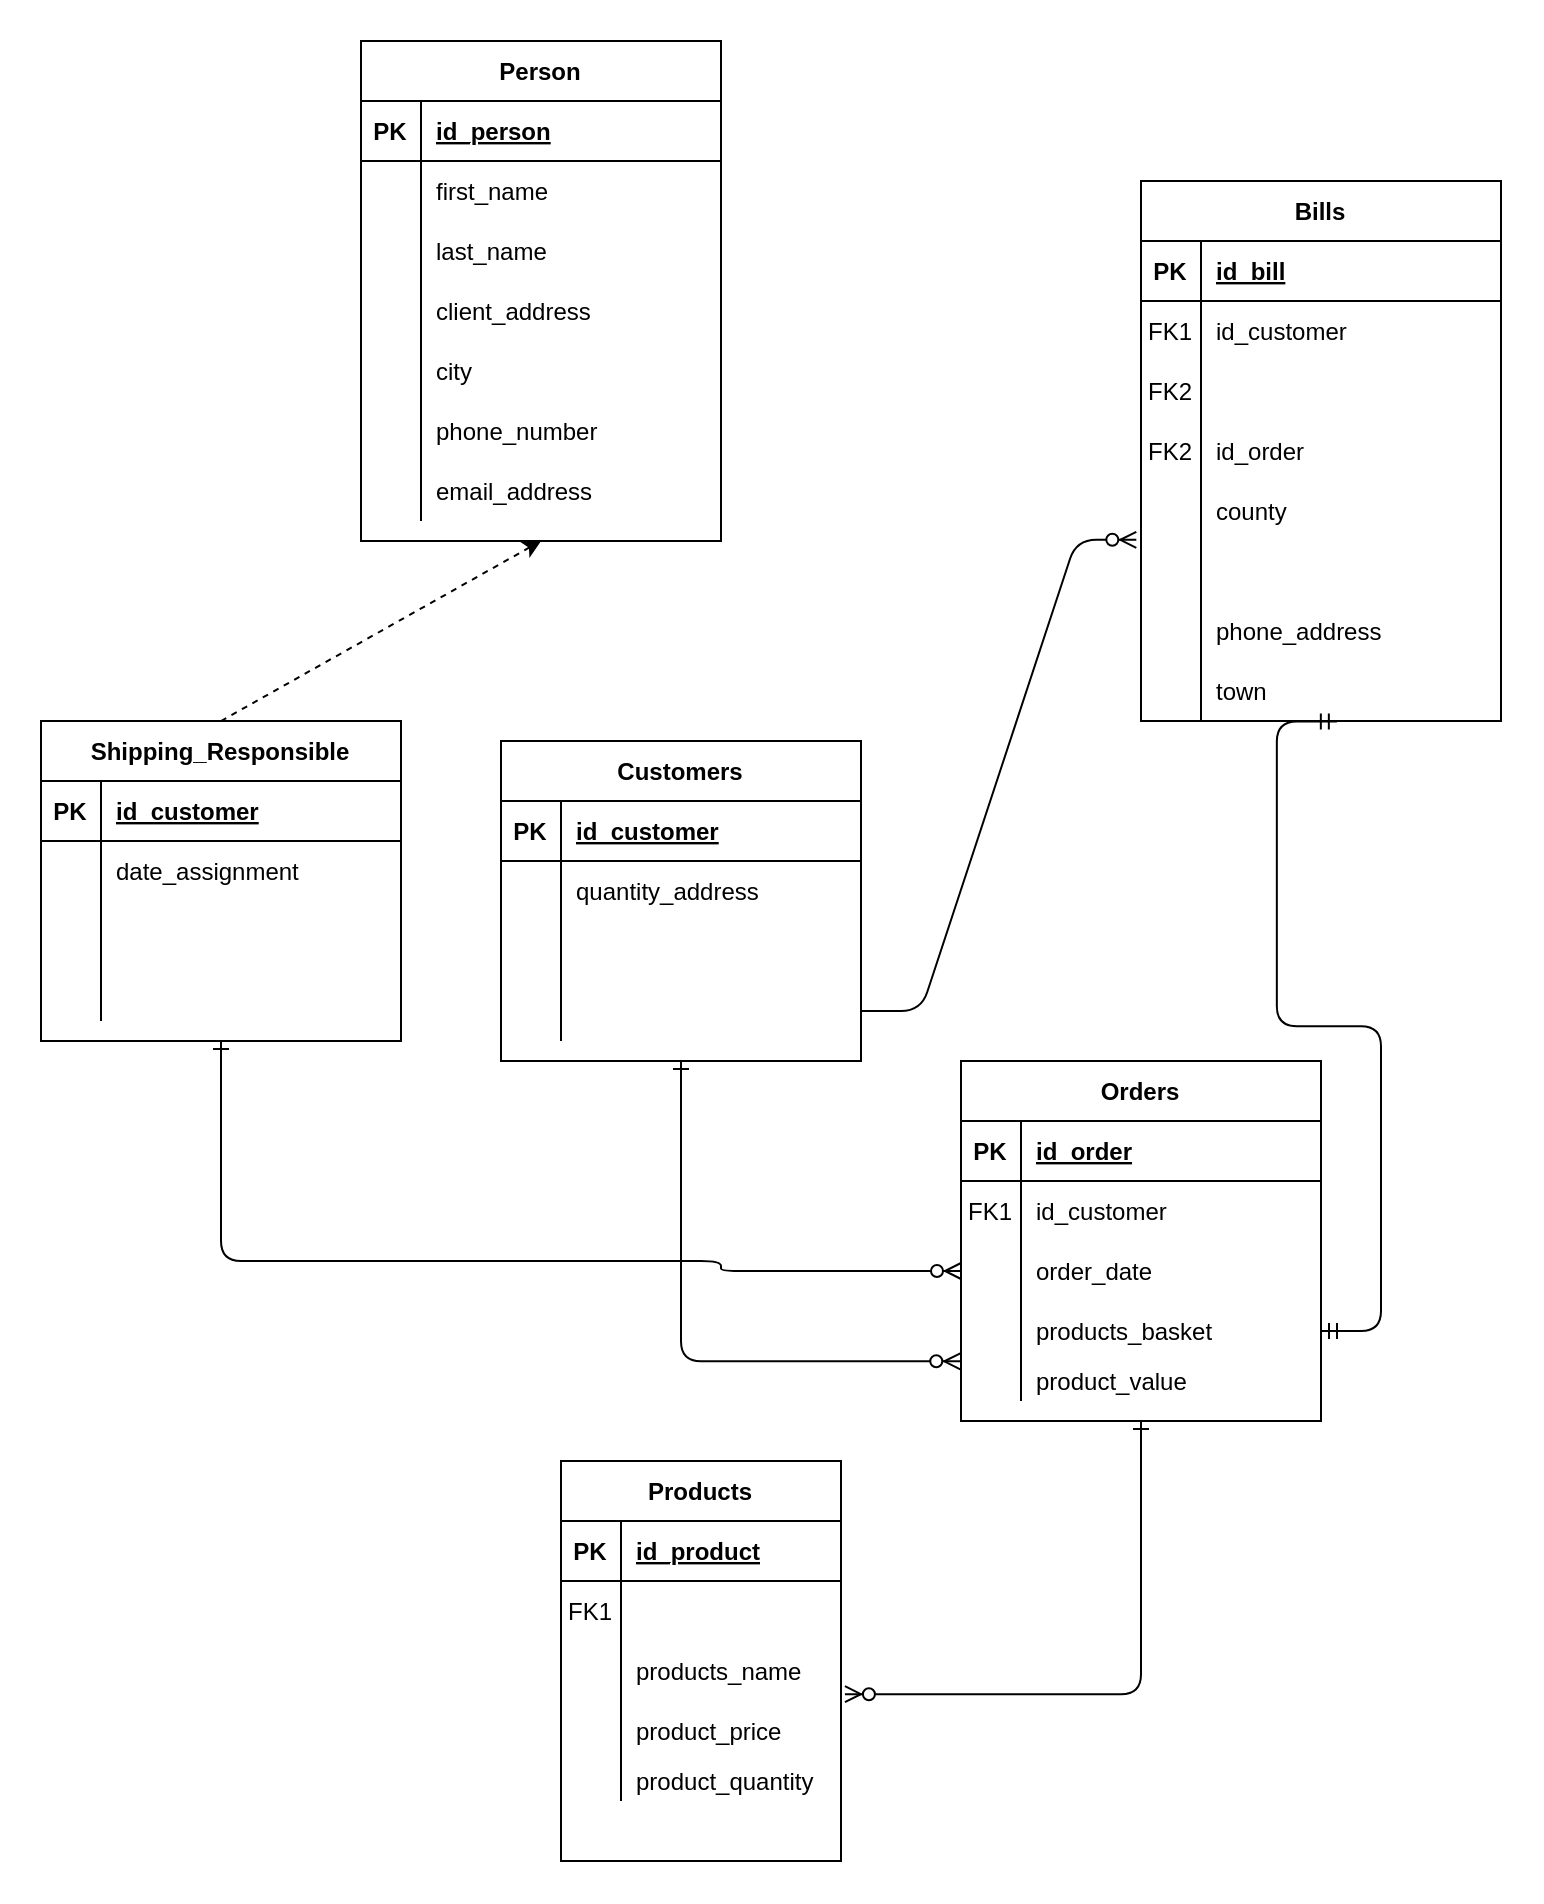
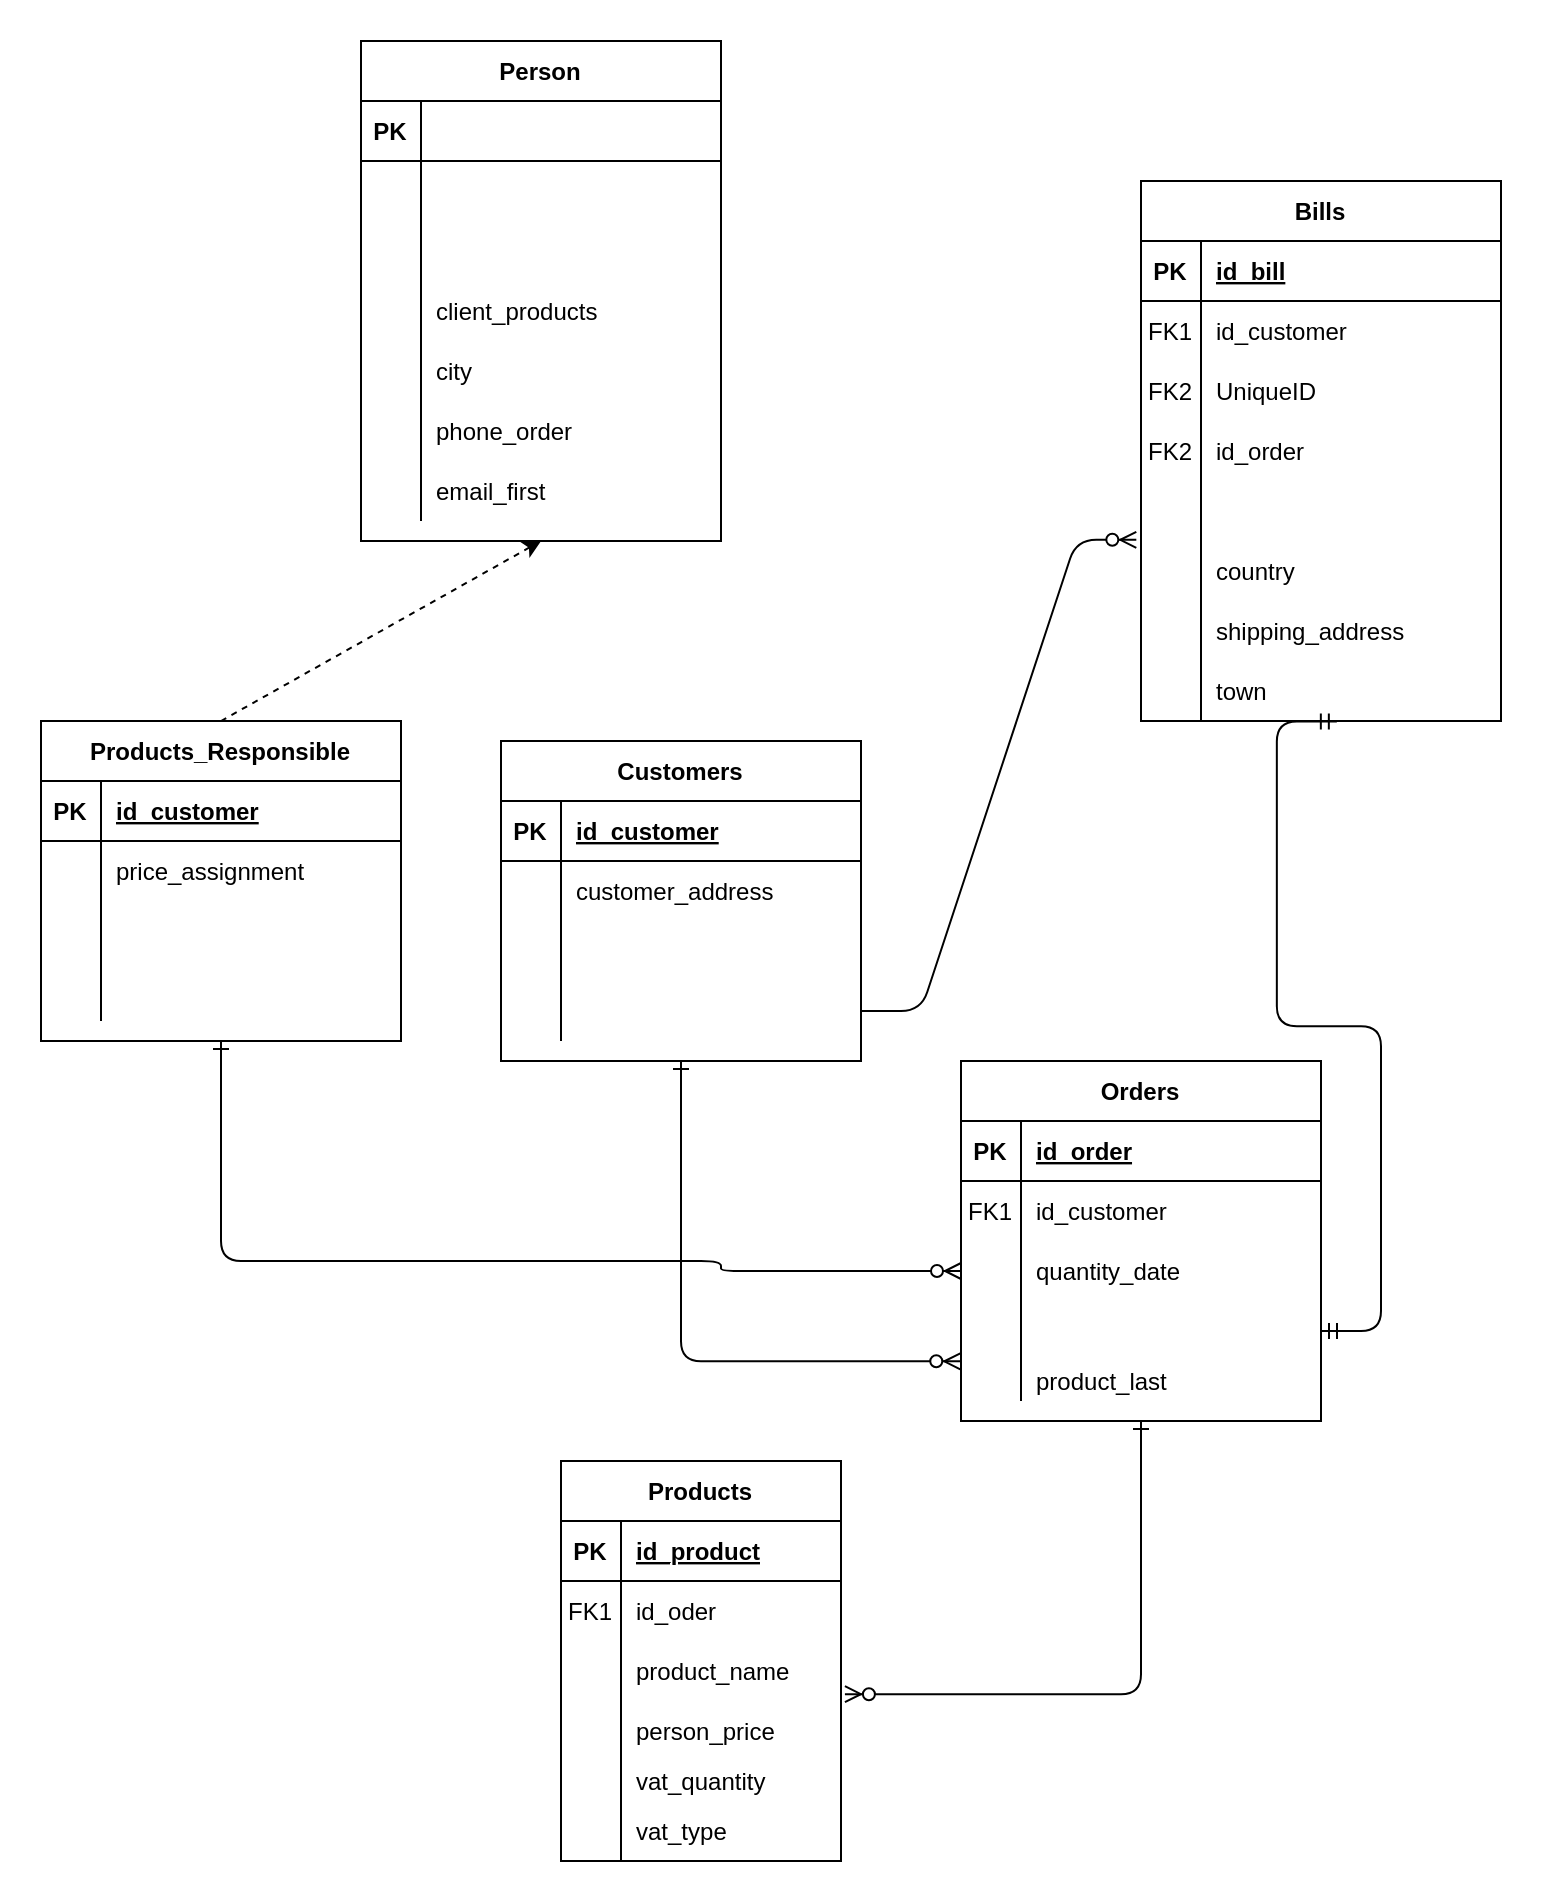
node "id_person": removed
node "first_name": removed
node "last_name": removed
node "client_address": label "client_address" -> "client_products"
node "UniqueID": added
node "phone_number": label "phone_number" -> "phone_order"
node "email_address": label "email_address" -> "email_first"
node "county": removed
node "country": added
node "phone_address": label "phone_address" -> "shipping_address"
node "Shipping_Responsible": label "Shipping_Responsible" -> "Products_Responsible"
node "date_assignment": label "date_assignment" -> "price_assignment"
node "quantity_address": label "quantity_address" -> "customer_address"
node "order_date": label "order_date" -> "quantity_date"
node "products_basket": removed
node "product_value": label "product_value" -> "product_last"
node "id_oder": added
node "products_name": label "products_name" -> "product_name"
node "product_price": label "product_price" -> "person_price"
node "product_quantity": label "product_quantity" -> "vat_quantity"
node "vat_type": added
